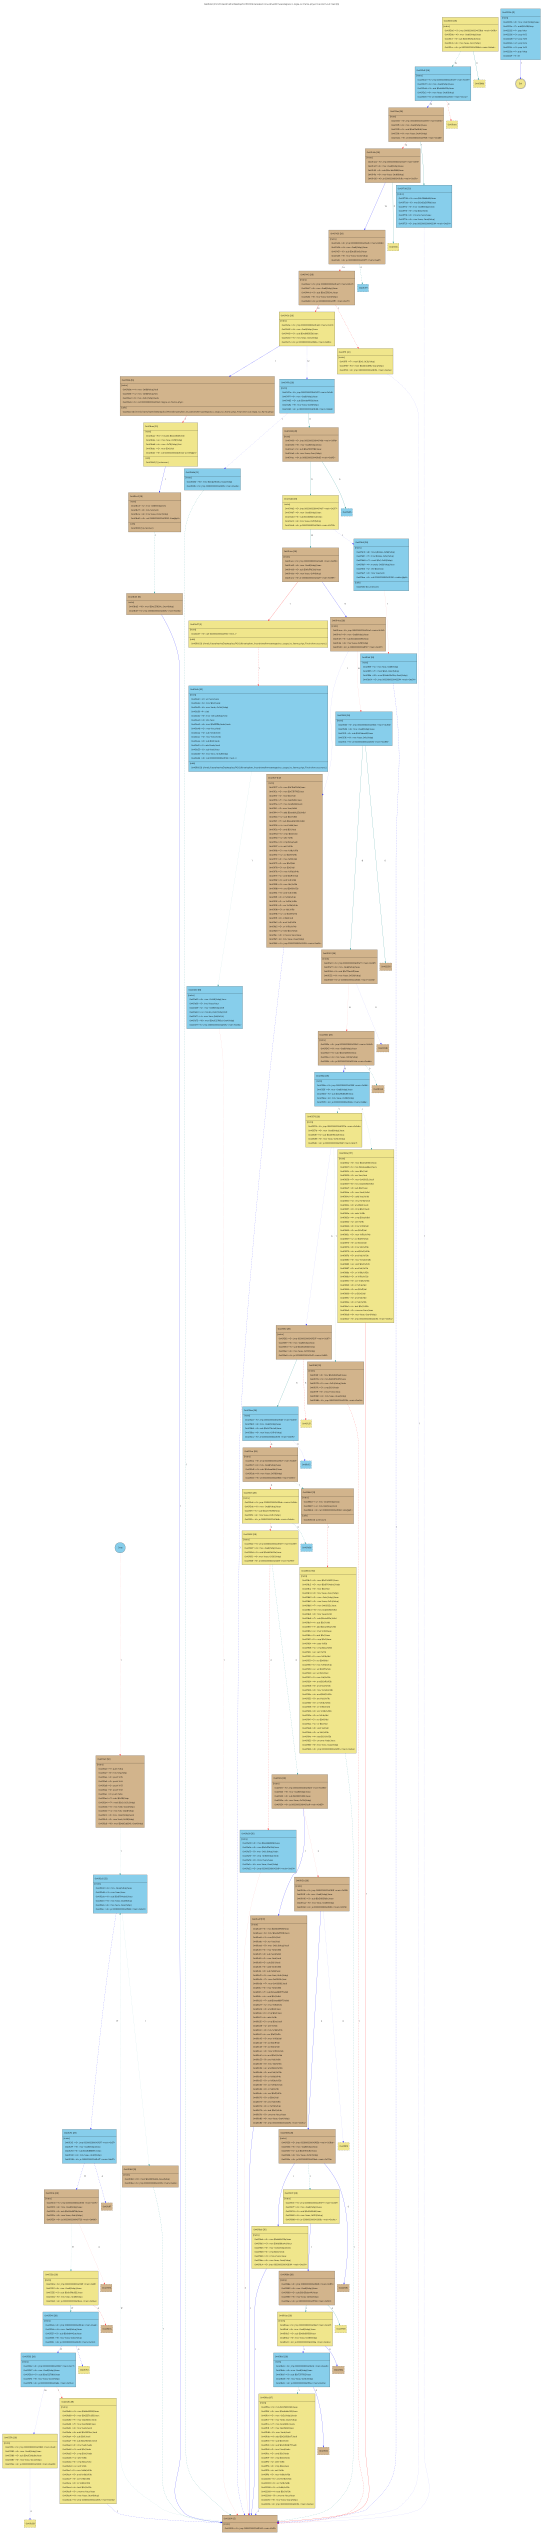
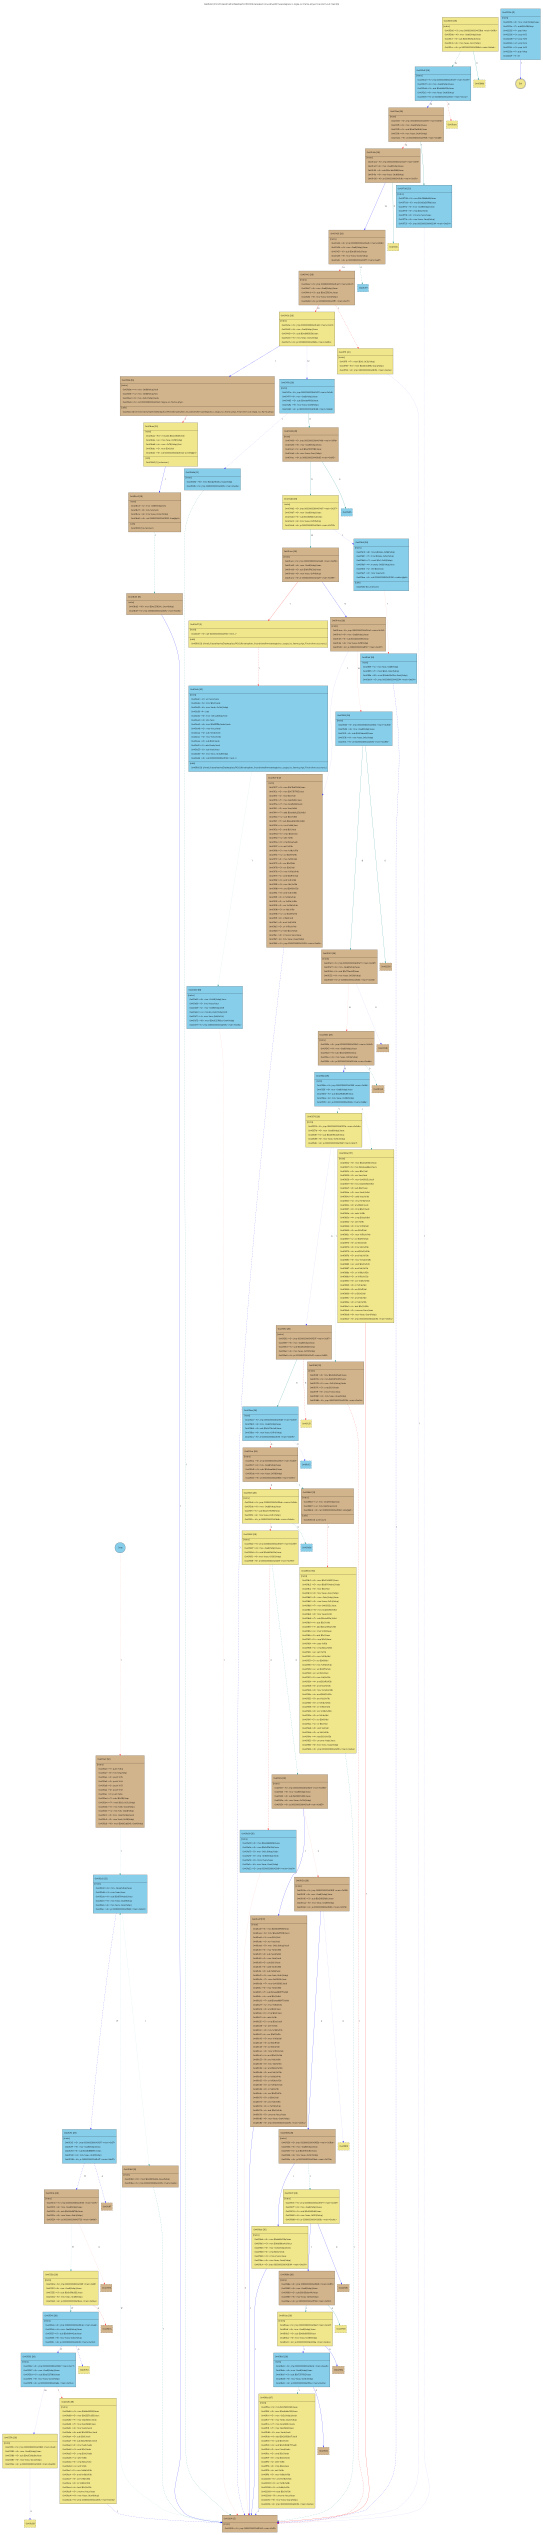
edge "0x401656 [28]" -> "0x40208c": now "0x401672 [28]" -> "0x40208c"
